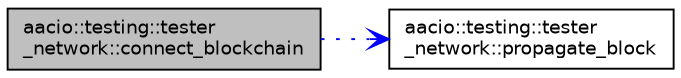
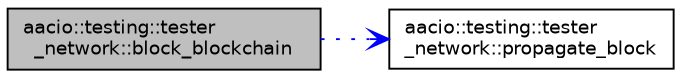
node "aacio::testing::tester _network::connect_blockchain": label "aacio::testing::tester _network::connect_blockchain" -> "aacio::testing::tester _network::block_blockchain"
